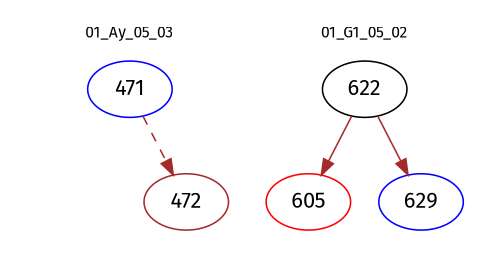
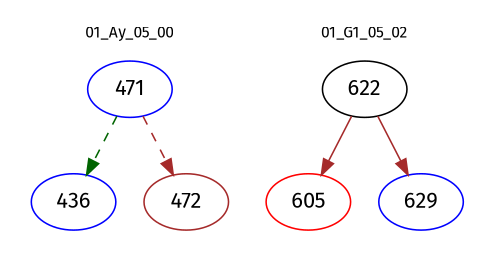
cluster "01_Ay_05_03": label "01_Ay_05_03" -> "01_Ay_05_00"
node "436": added
